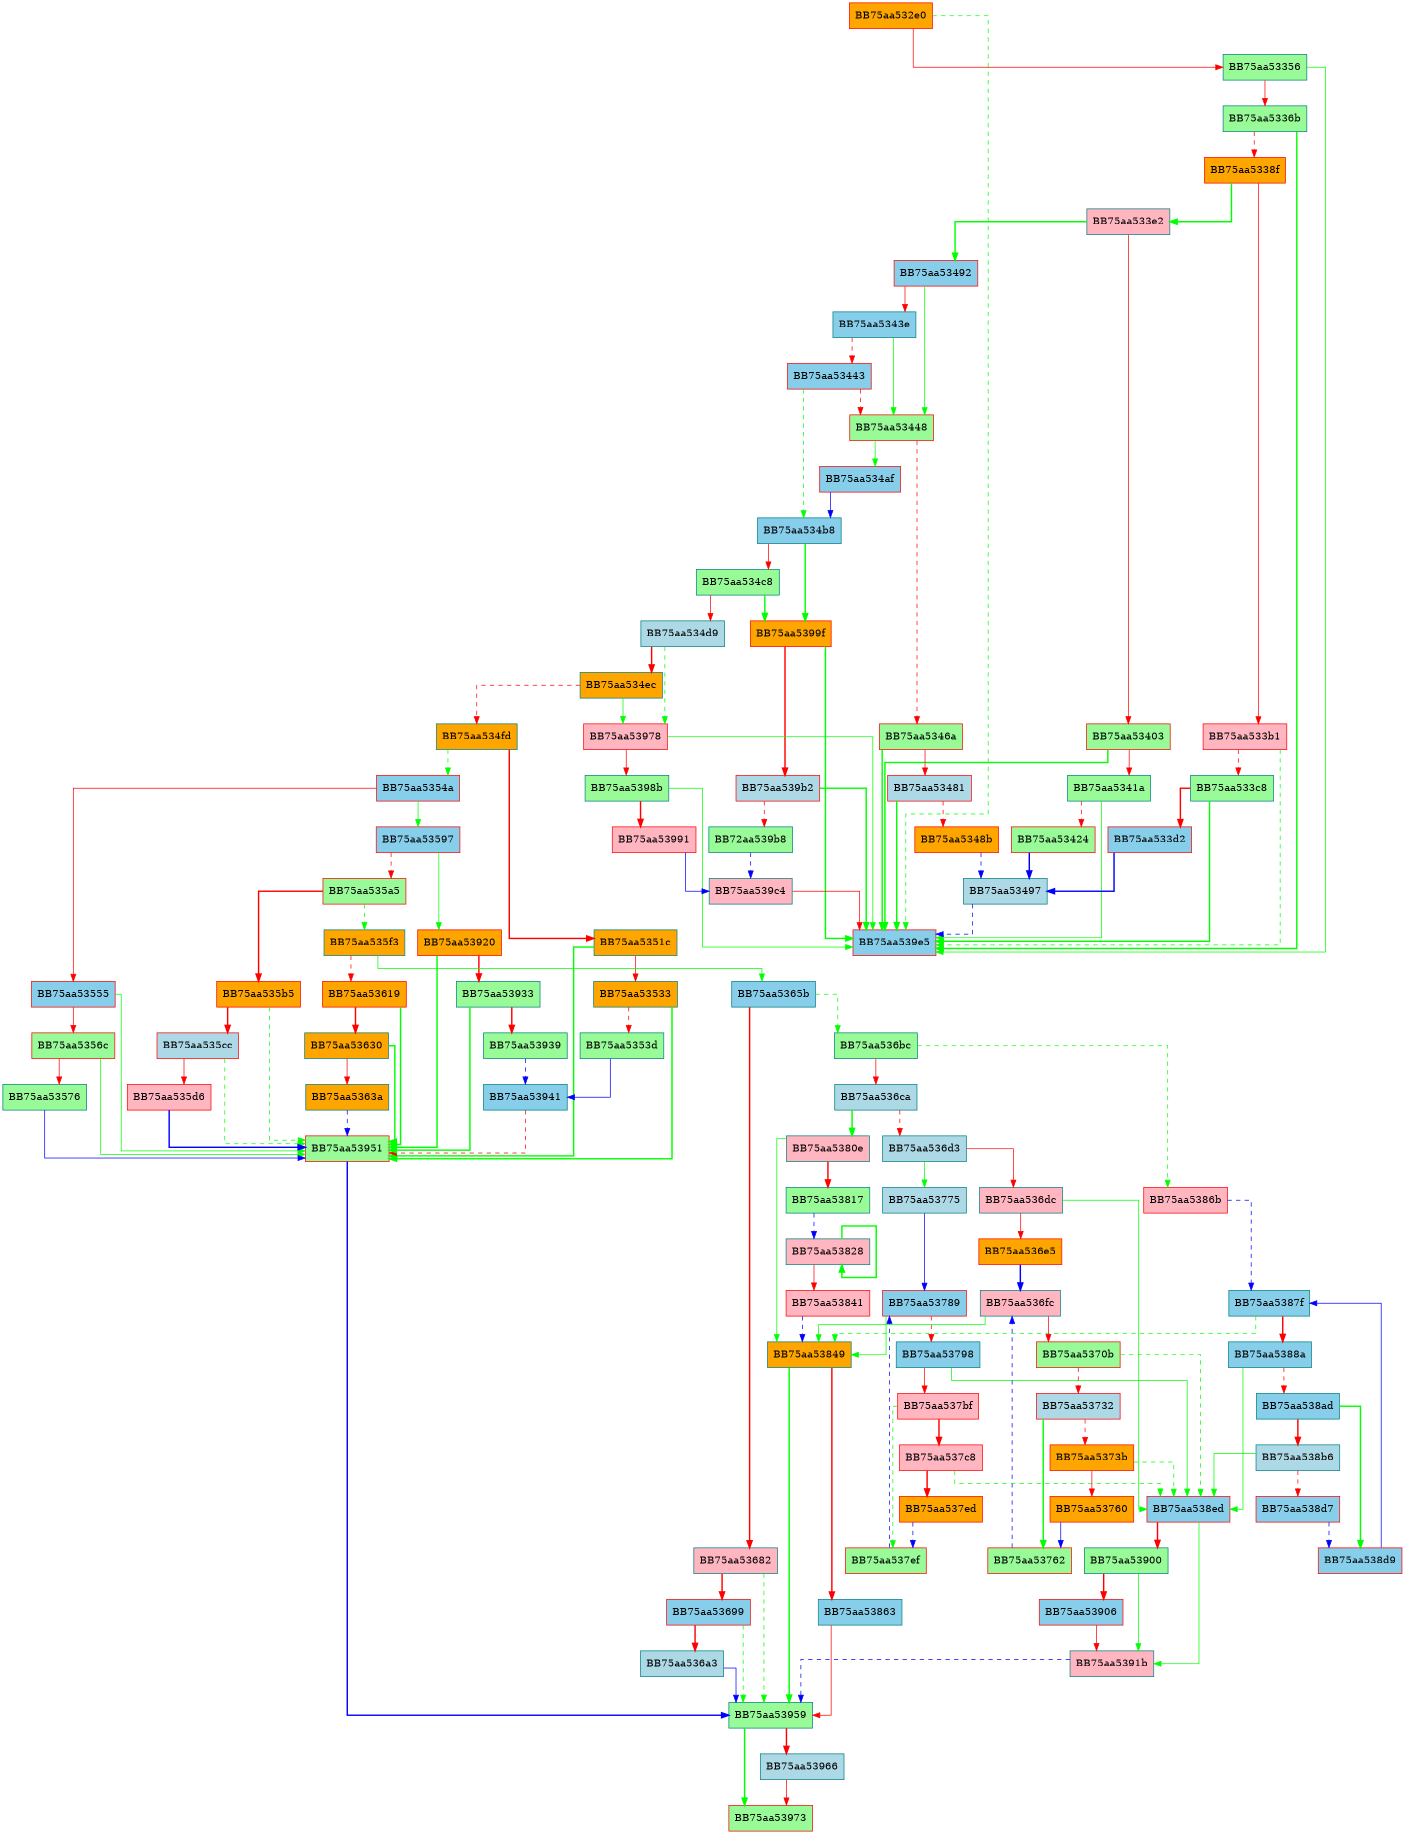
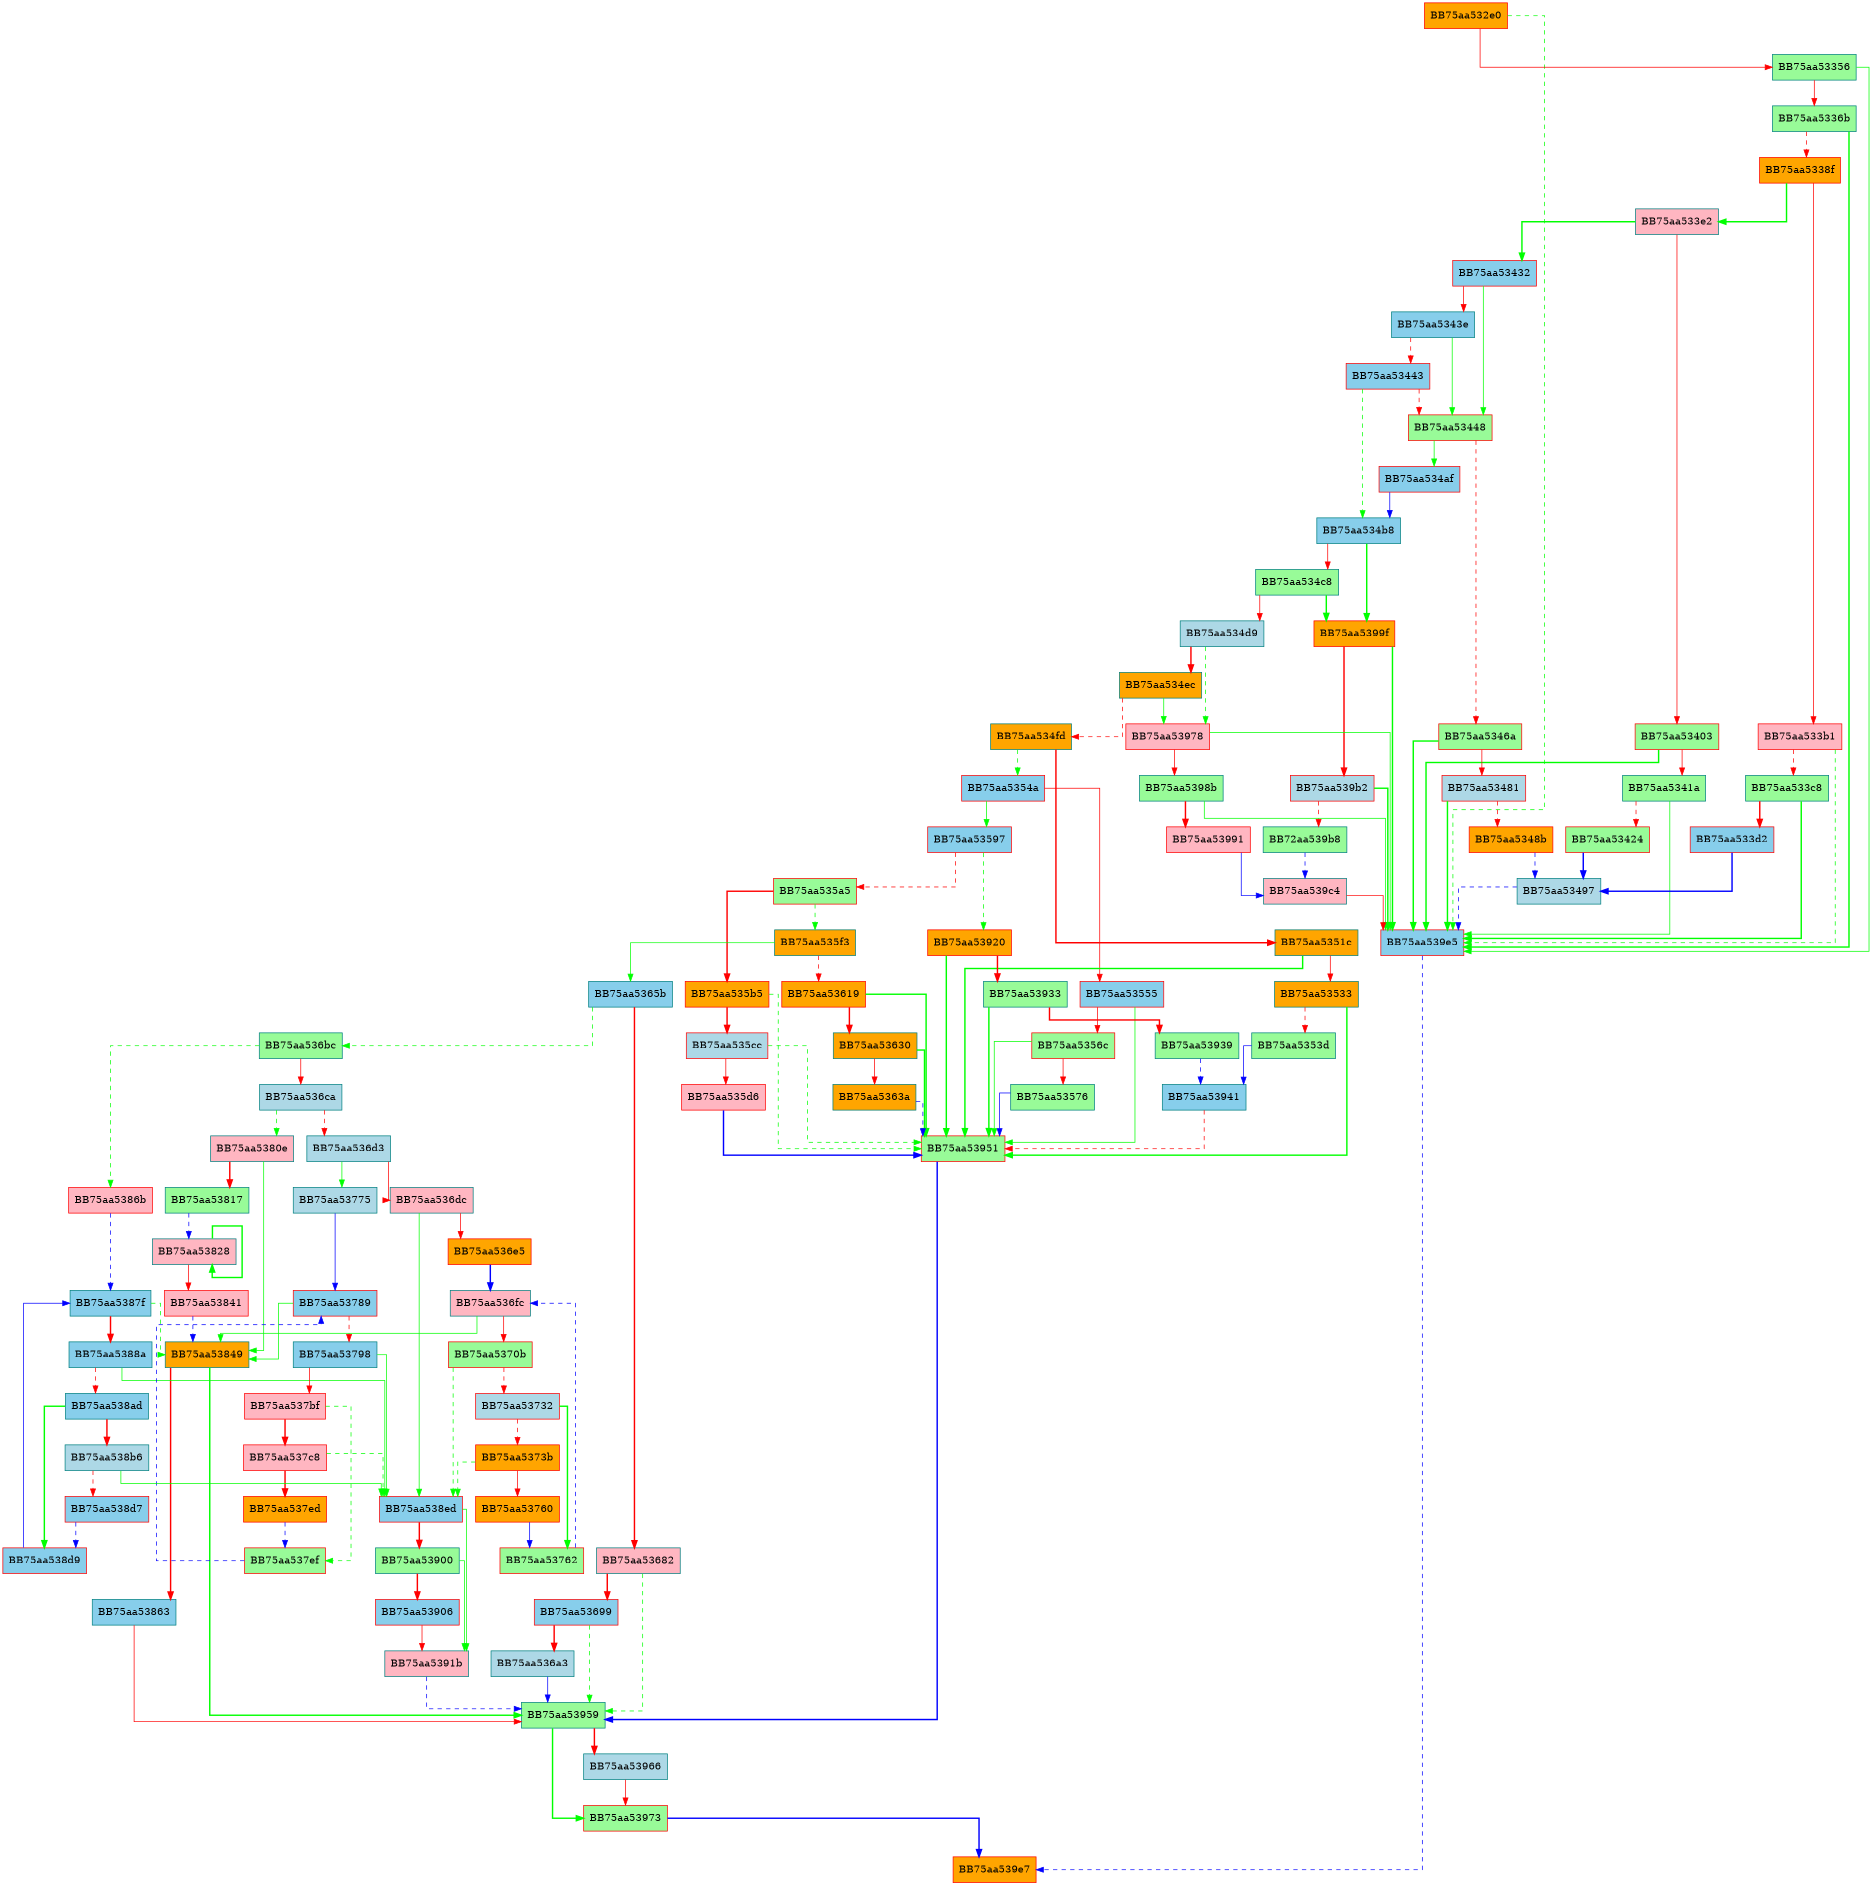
node "BB75aa53492": label "BB75aa53492" -> "BB75aa53432"
edge "BB75aa53597" -> "BB75aa53920": style solid -> dashed
edge "BB75aa536ca" -> "BB75aa5380e": style bold -> dashed
node "BB75aa539e7": added
